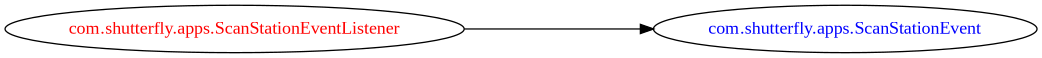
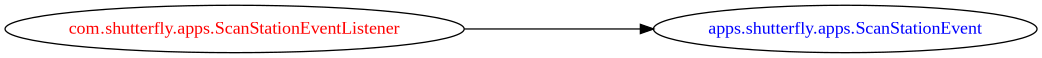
node "com.shutterfly.apps.ScanStationEvent": label "com.shutterfly.apps.ScanStationEvent" -> "apps.shutterfly.apps.ScanStationEvent"
